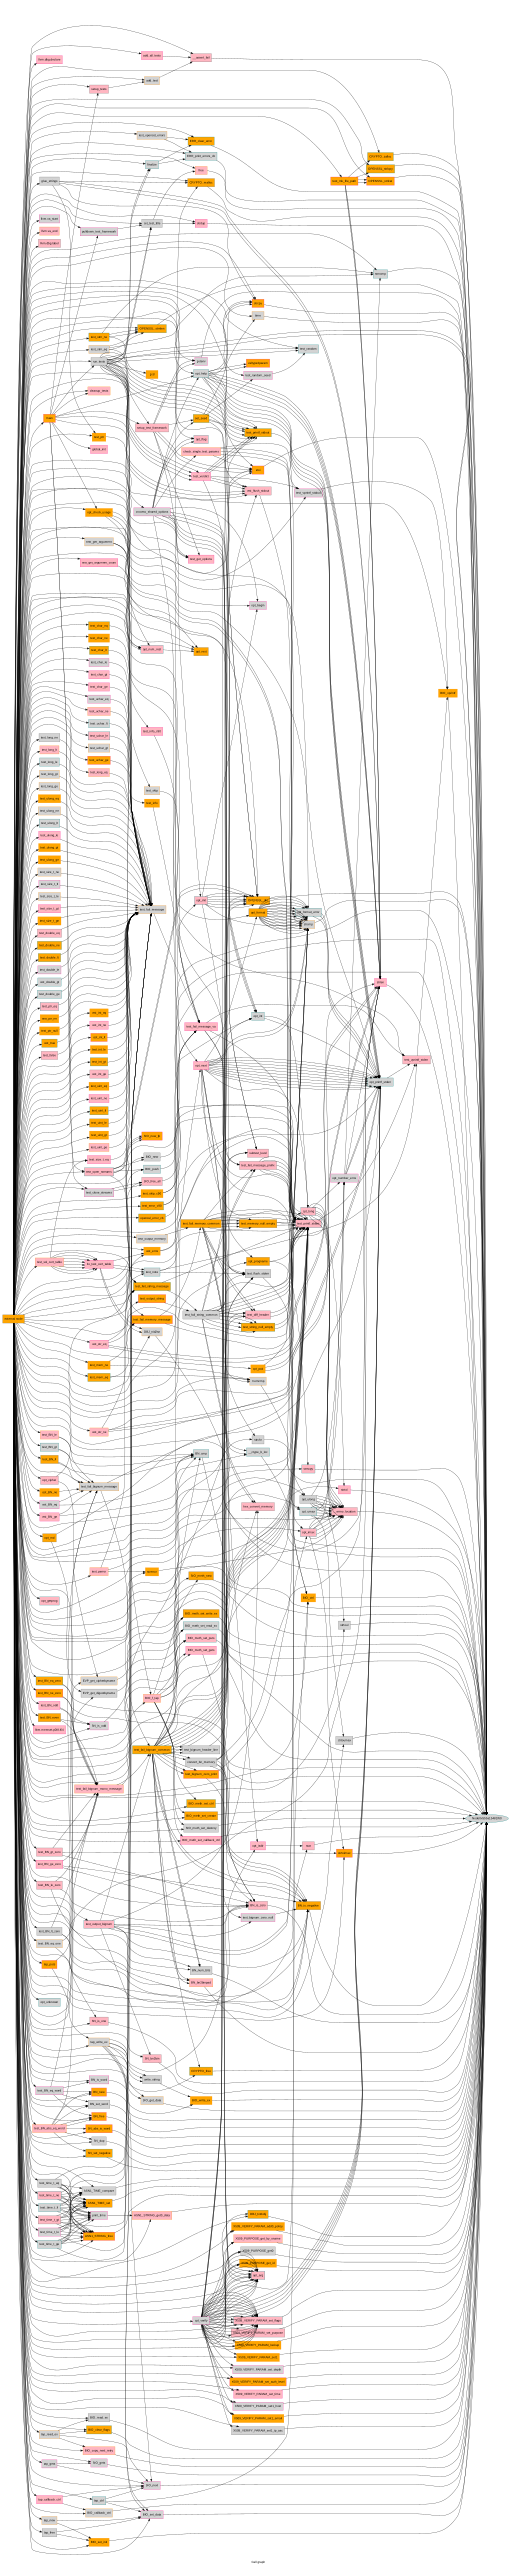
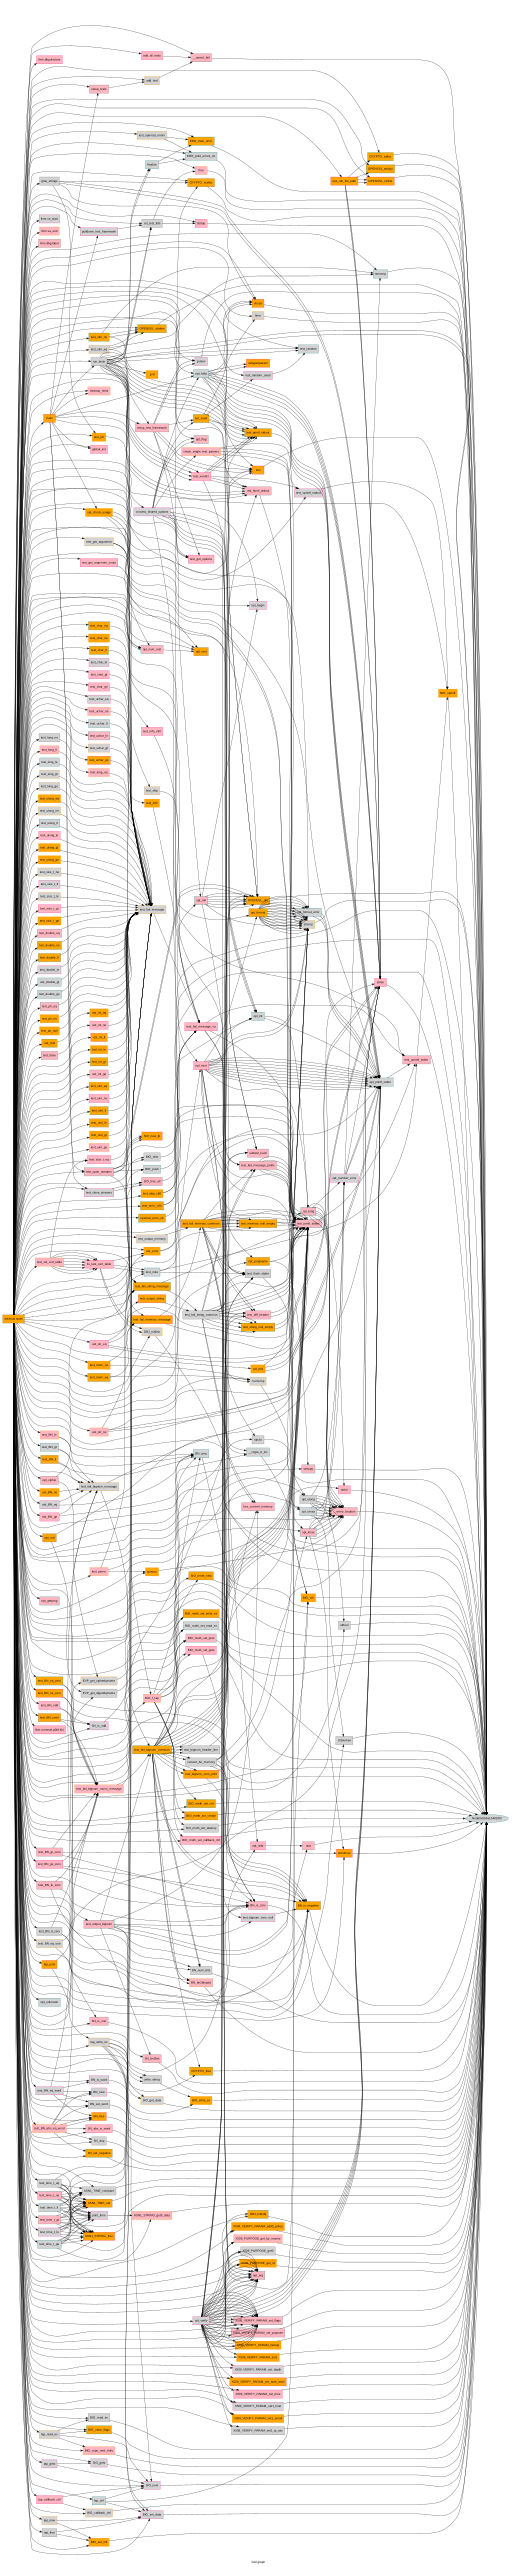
edge "external node" -> "finalize": now "external node" -> "global_init"
node "BN_new": fillcolor orange -> lightgrey
node "BN_abs_is_word": fillcolor orange -> lightpink
